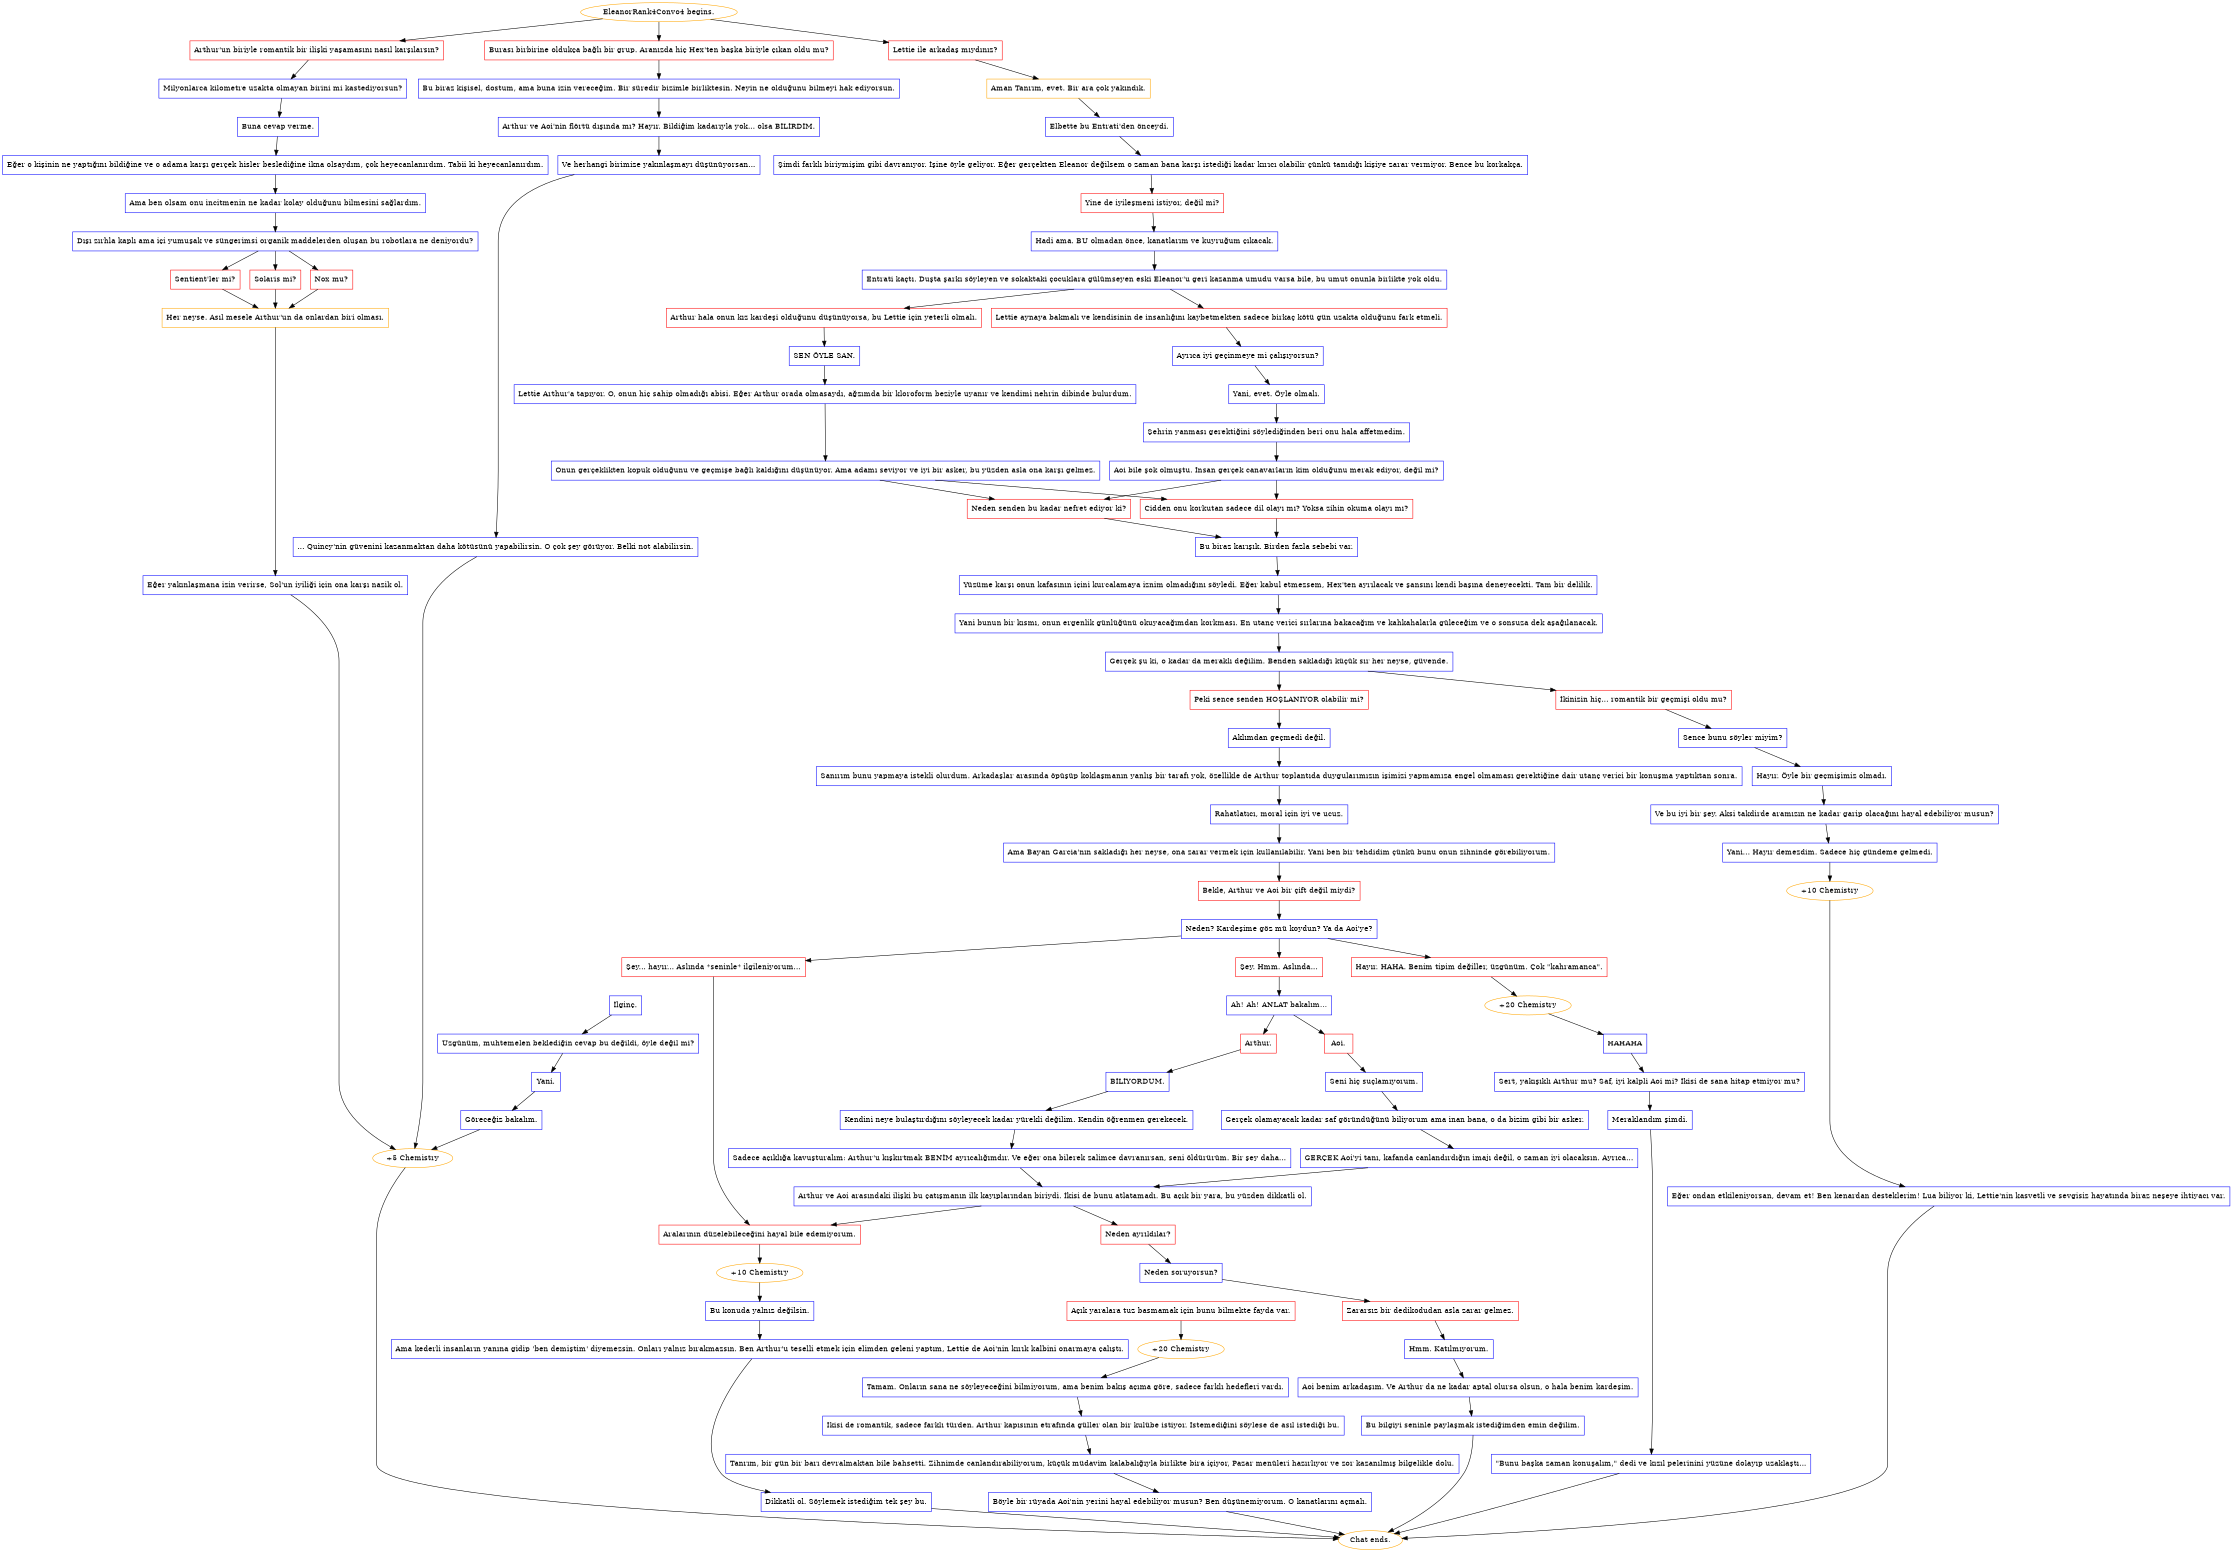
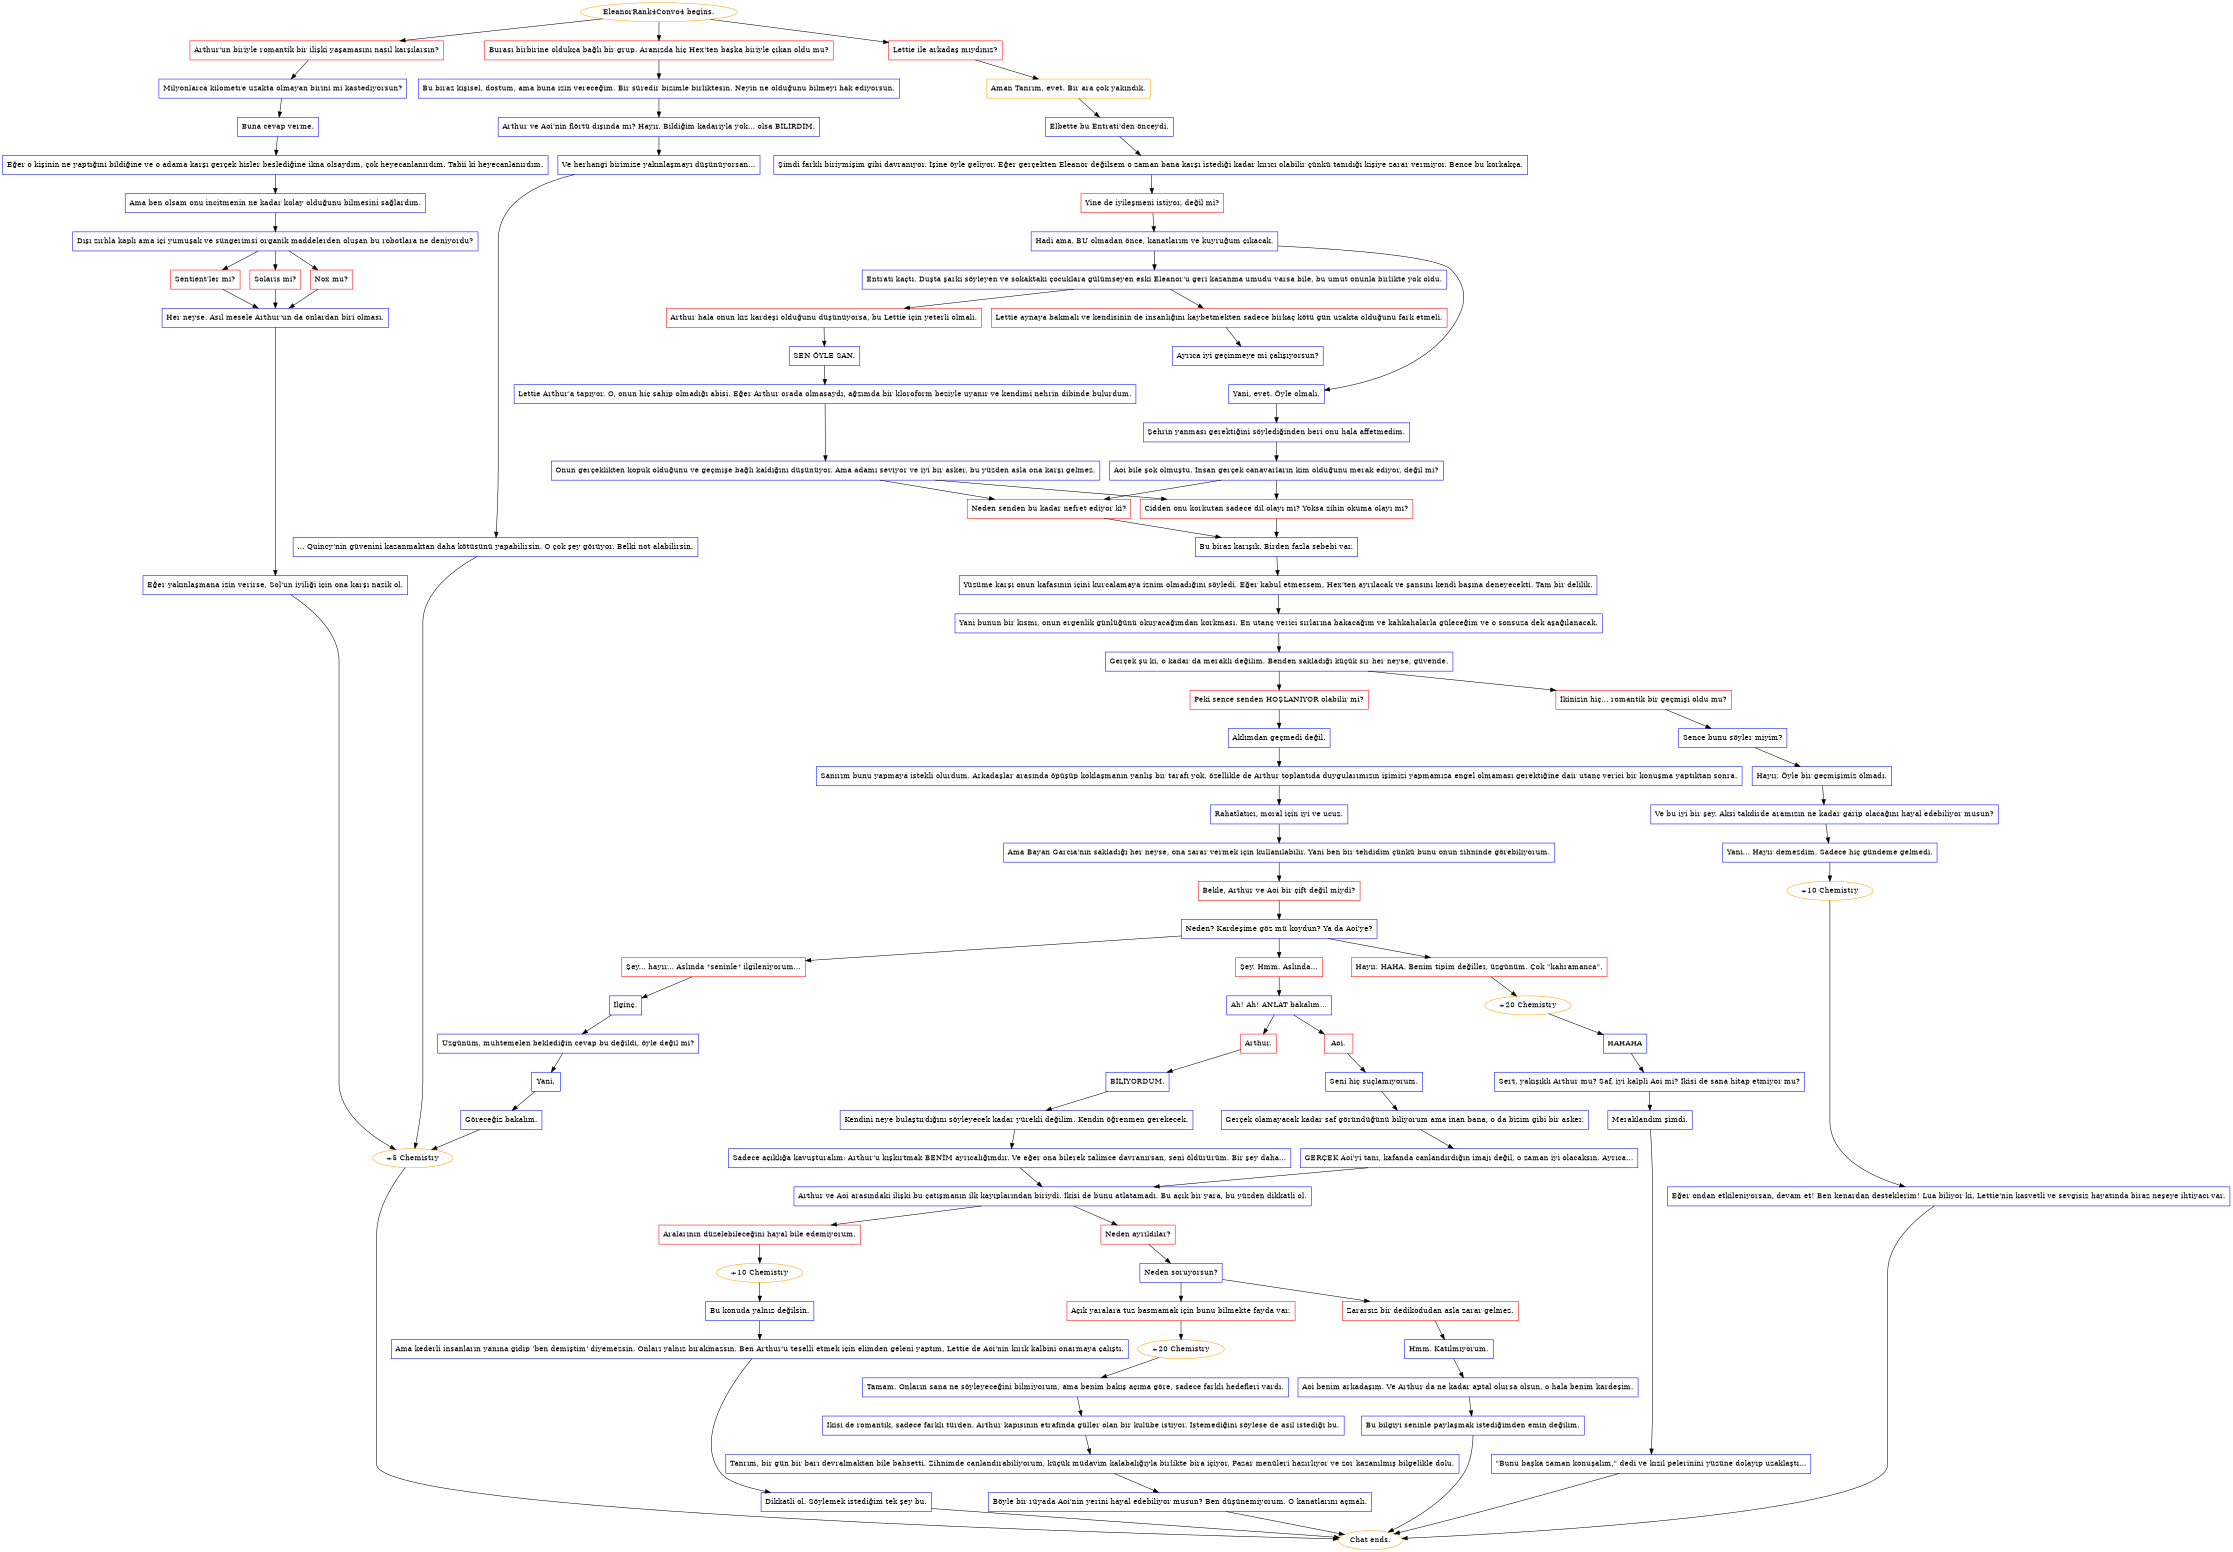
node "Her neyse. Asıl mesele Arthur'un da onlardan biri olması.": color orange -> blue
edge "Ayrıca iyi geçinmeye mi çalışıyorsun?" -> "Yani, evet. Öyle olmalı.": now "Hadi ama. BU olmadan önce, kanatlarım ve kuyruğum çıkacak." -> "Yani, evet. Öyle olmalı."
edge "Şey... hayır... Aslında *seninle* ilgileniyorum..." -> "Aralarının düzelebileceğini hayal bile edemiyorum.": now "Şey... hayır... Aslında *seninle* ilgileniyorum..." -> "İlginç."
edge "Neden soruyorsun?" -> "Açık yaralara tuz basmamak için bunu bilmekte fayda var.": added
